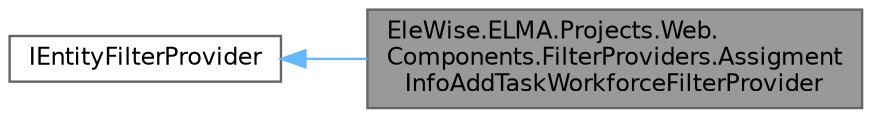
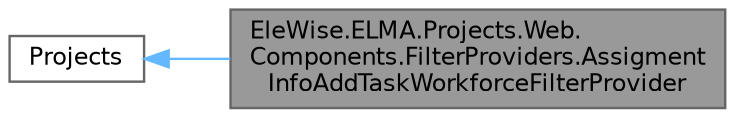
node "IEntityFilterProvider": label "IEntityFilterProvider" -> "Projects"
